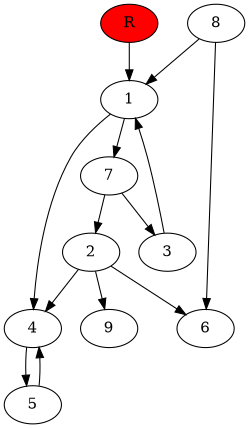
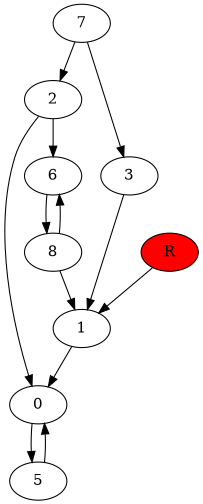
edge "1" -> "7": removed
edge "6" -> "8": added
node "4": label "4" -> "0"
node "9": removed
